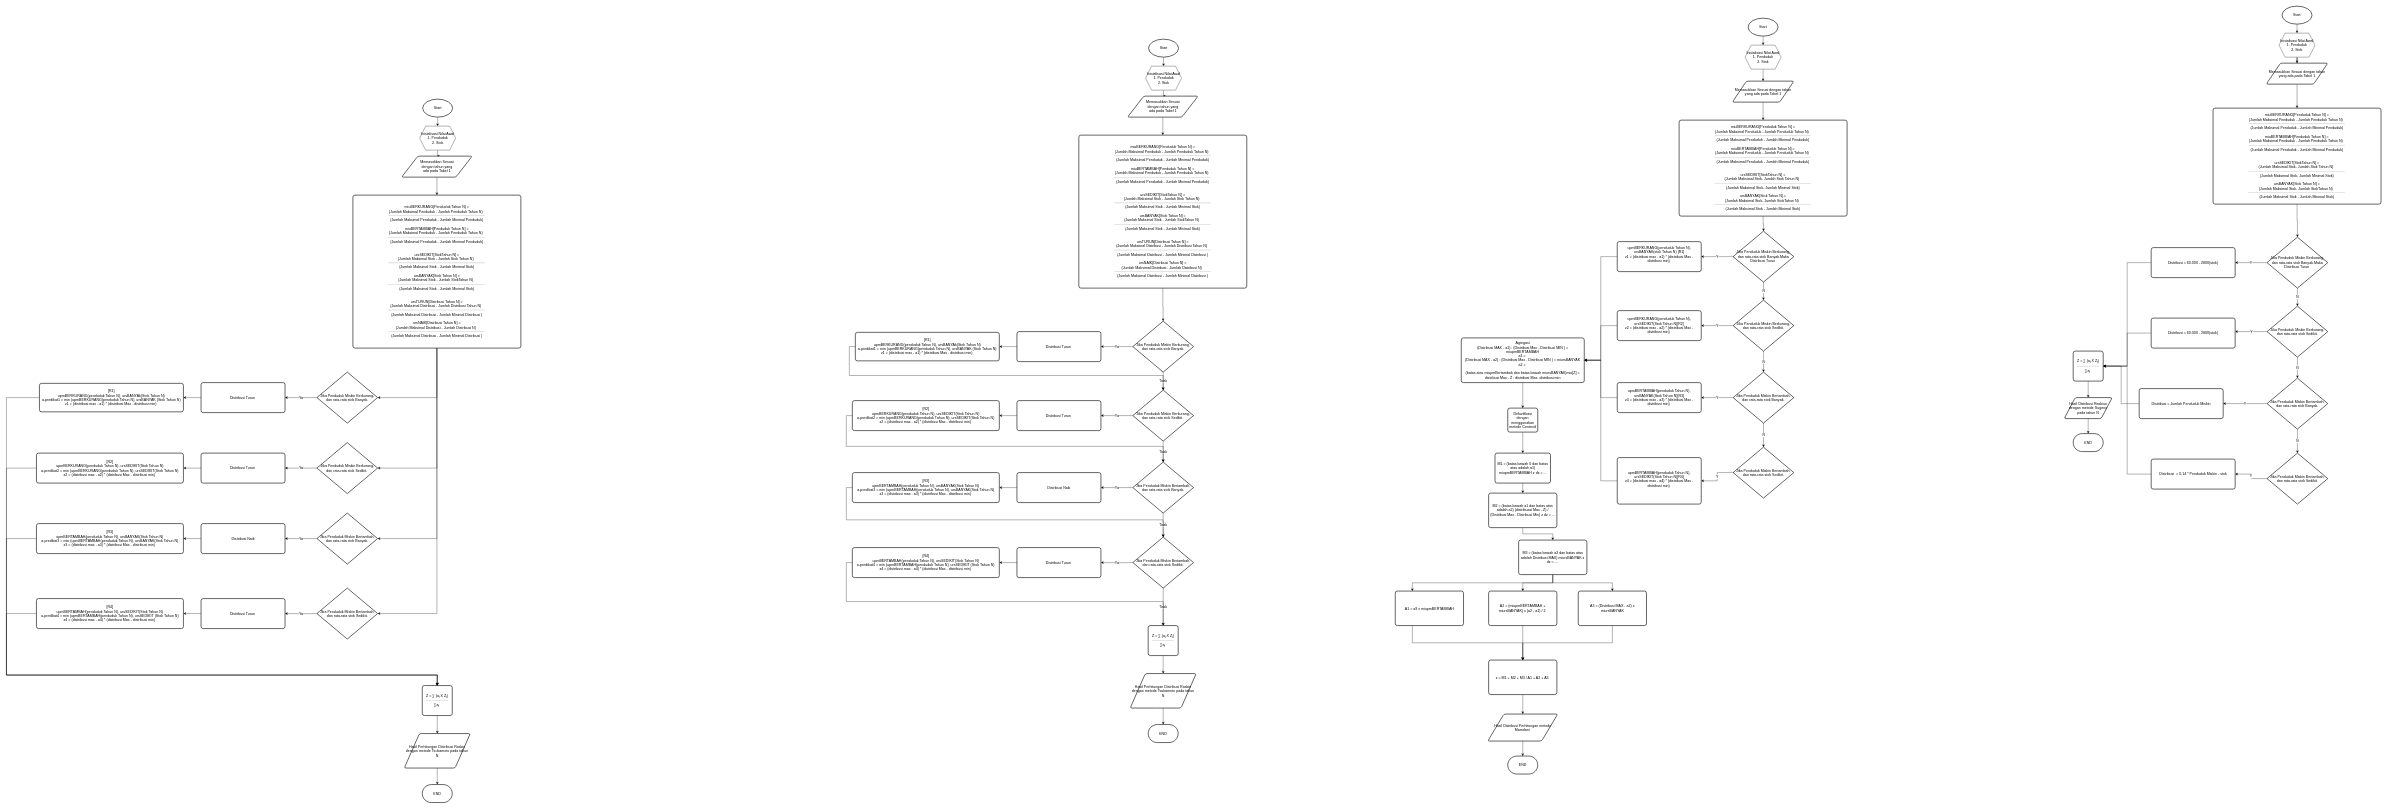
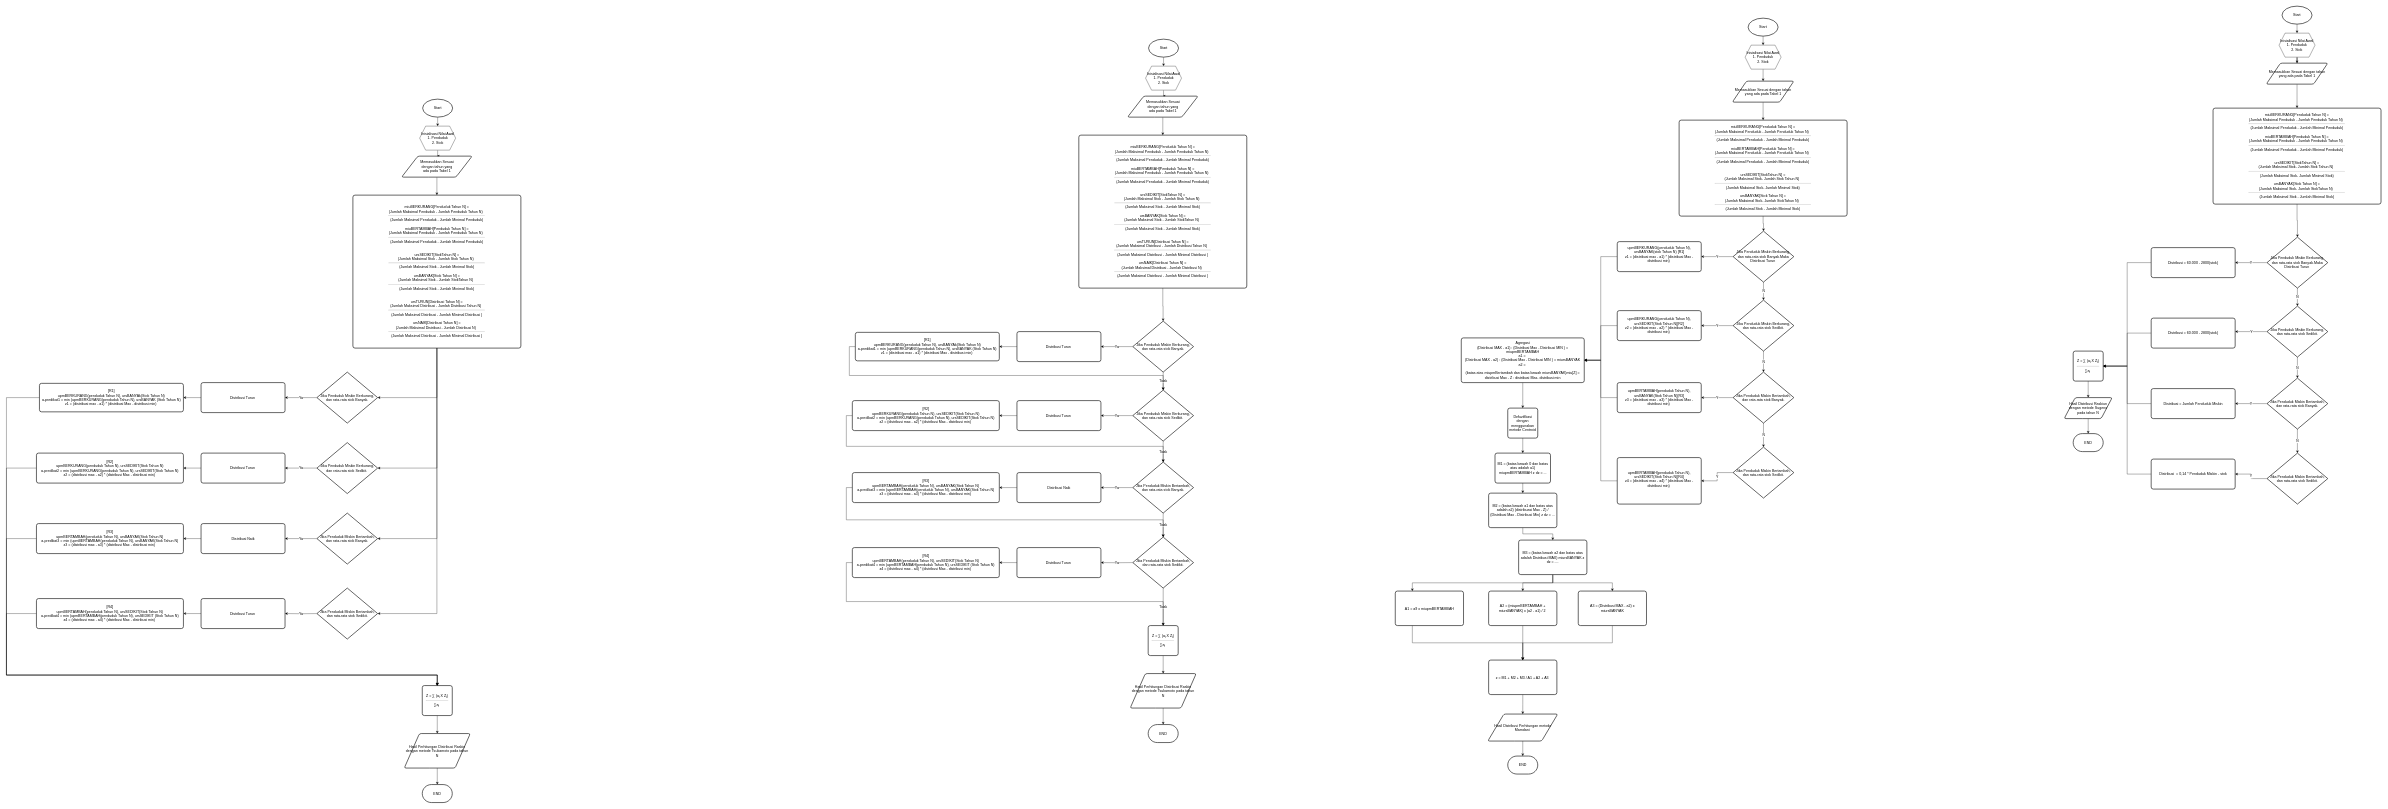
node "Distribusi = Jumlah Penduduk Miskin": moved (2181, 404) -> (2193, 404)
node "Defuzifikasi dengan menggunakan metode Centroid": size 30x24 -> 30x30
